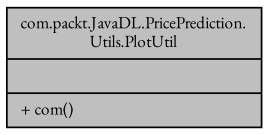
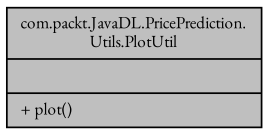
node "com.packt.JavaDL.PricePrediction.": text "+ com()" -> "+ plot()"
